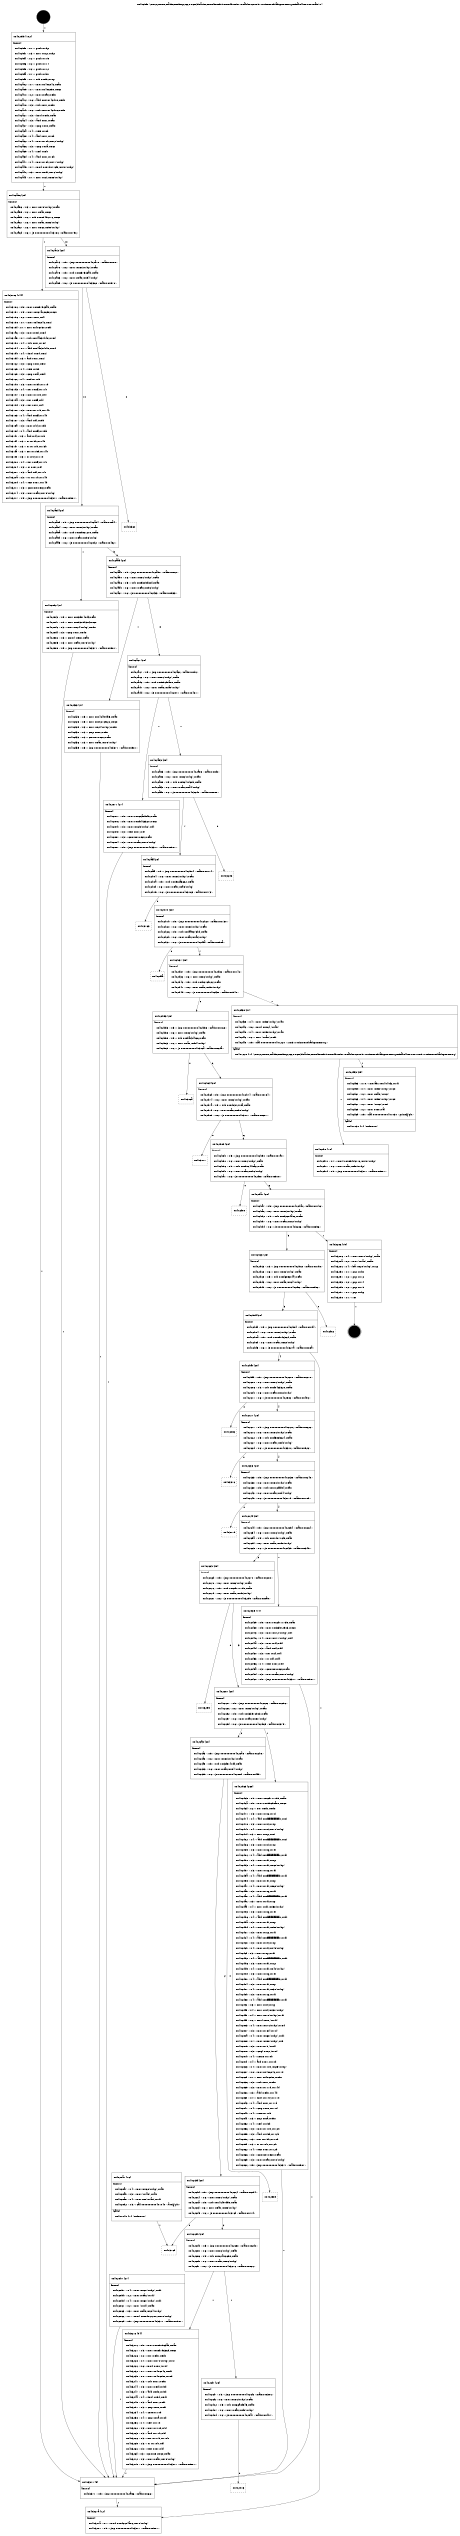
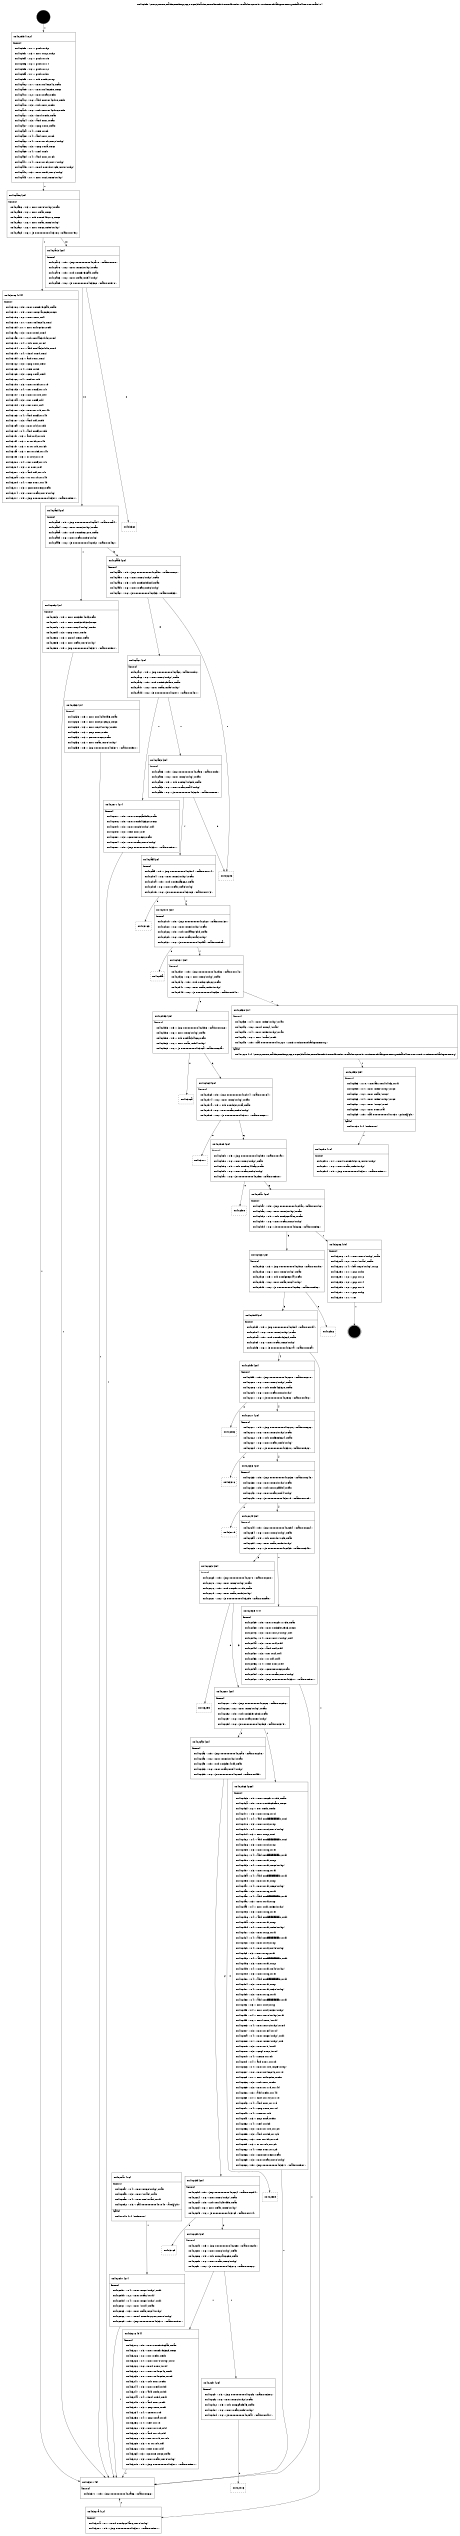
edge "0x402aab [28]" -> "0x402f23 [27]": now "0x402aab [28]" -> "0x4032d8"
edge "0x402aff [28]" -> "0x402b1b [28]": added, label "7"
edge "0x402f3e [21]" -> "0x402f70 [18]": now "0x402f53 [29]" -> "0x402f70 [18]"
edge "0x402ea7 [16]" -> "0x40316f": now "0x402ea7 [16]" -> "0x402eb7 [27]"
edge "0x403371 [5]" -> "0x40327a [12]": reversed
